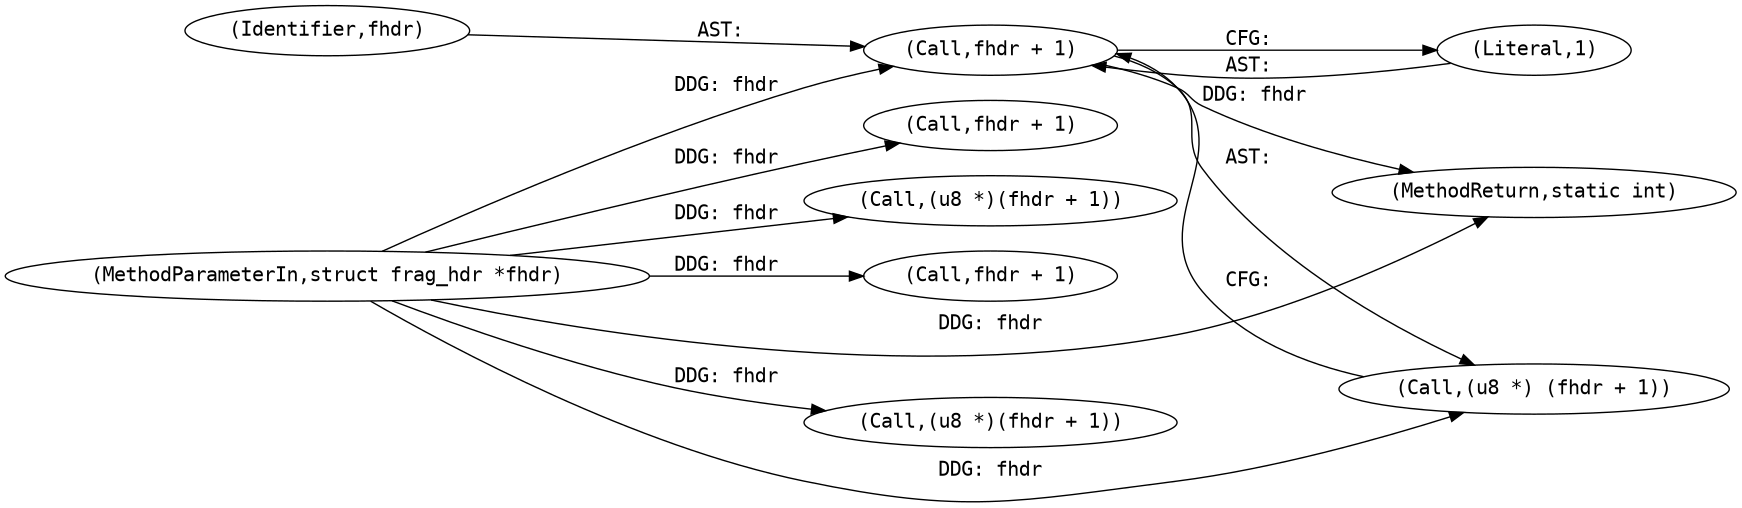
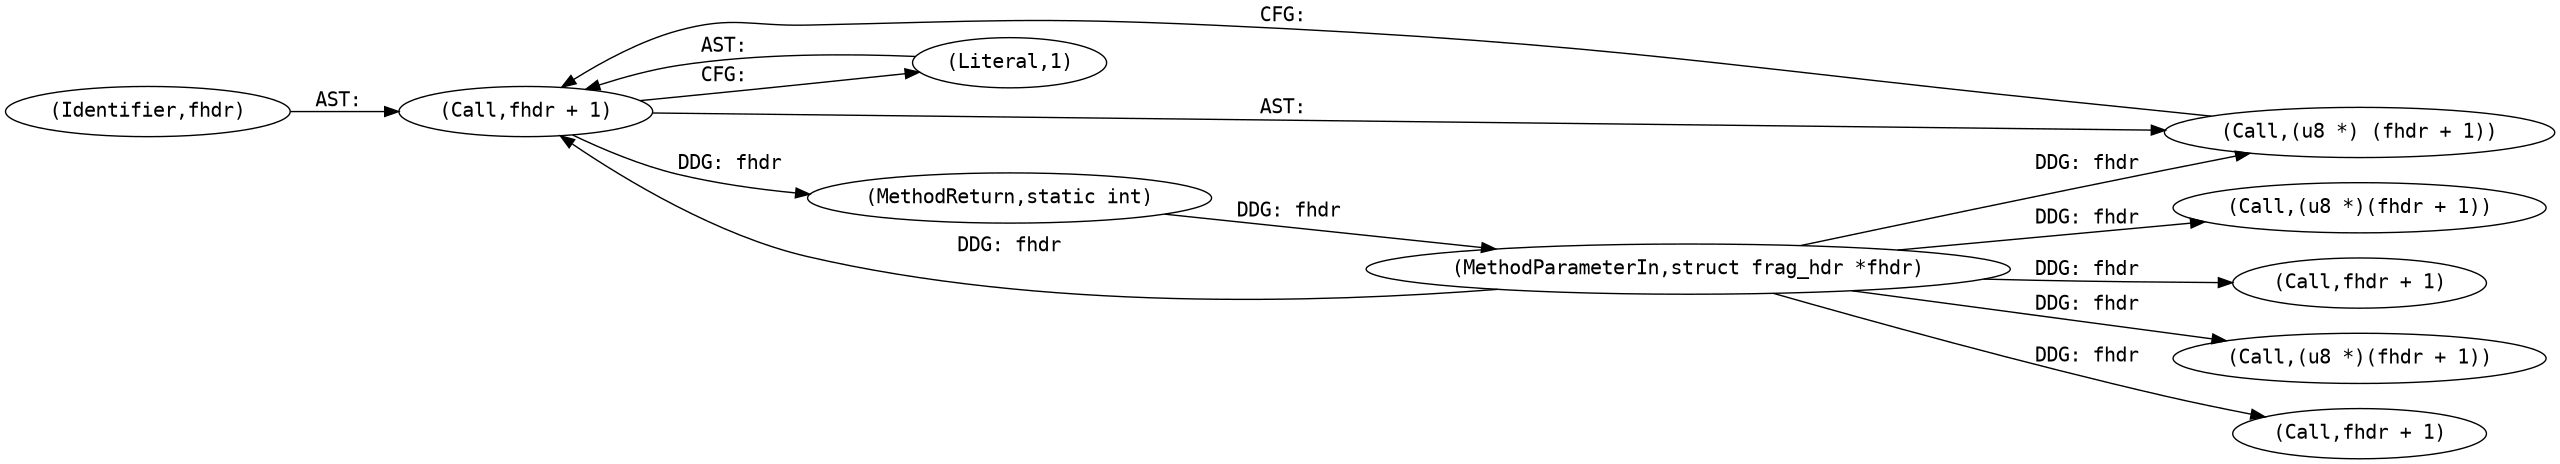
edge "(MethodParameterIn,struct frag_hdr *fhdr)" -> "(MethodReturn,static int)": reversed
